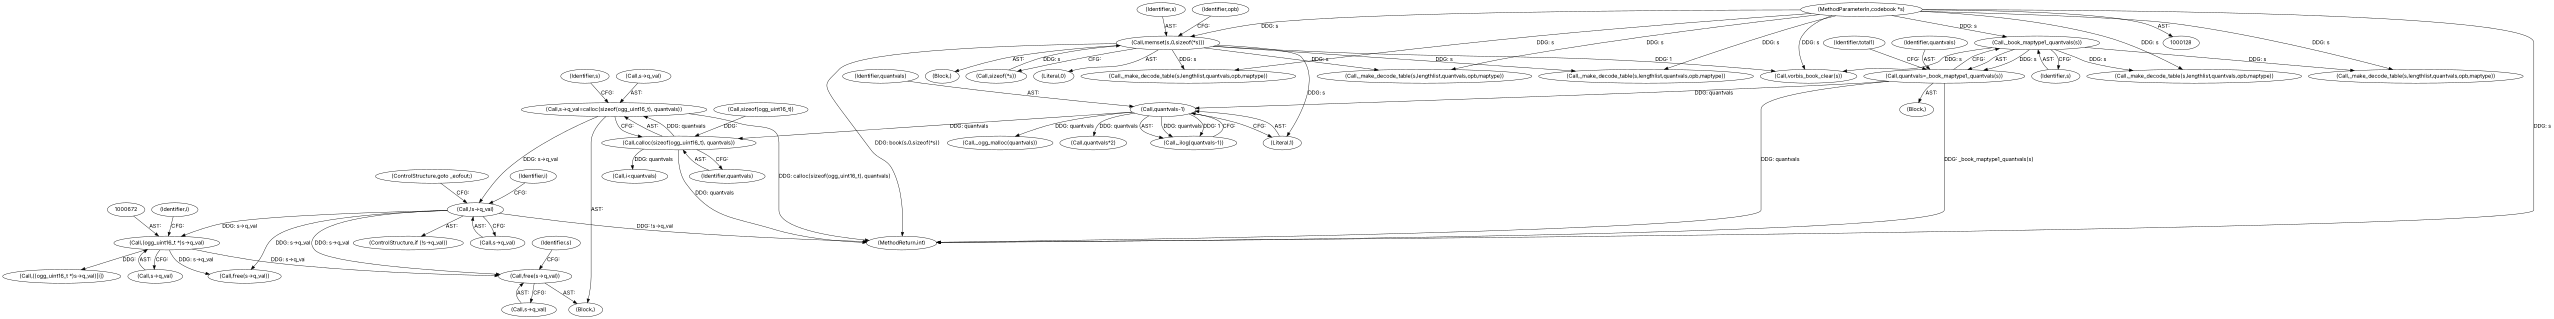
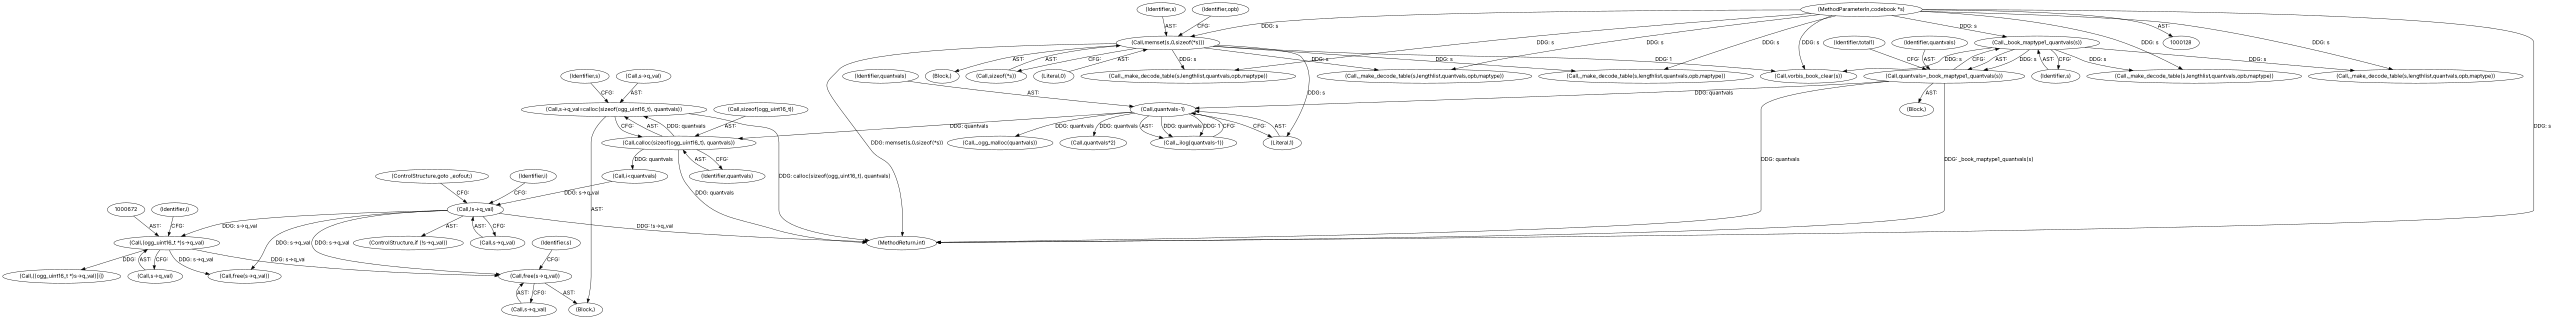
edge "(Call,sizeof(*s))" -> "(Call,memset(s,0,sizeof(*s)))": label "DDG: s" -> "AST: "
edge "(Call,memset(s,0,sizeof(*s)))" -> "(Literal,0)": reversed
edge "(Call,sizeof(ogg_uint16_t))" -> "(Call,calloc(sizeof(ogg_uint16_t), quantvals))": label "DDG: " -> "AST: "
edge "(Call,memset(s,0,sizeof(*s)))" -> "(MethodReturn,int)": label "DDG: book(s,0,sizeof(*s))" -> "DDG: memset(s,0,sizeof(*s))"
edge "(Call,s->q_val=calloc(sizeof(ogg_uint16_t), quantvals))" -> "(Call,!s->q_val)": now "(Call,i<quantvals)" -> "(Call,!s->q_val)"
